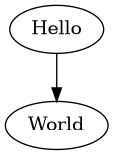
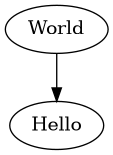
edge "Hello" -> "World": reversed
